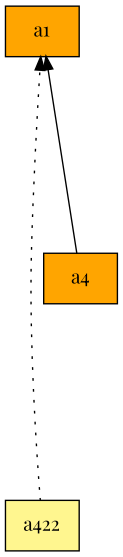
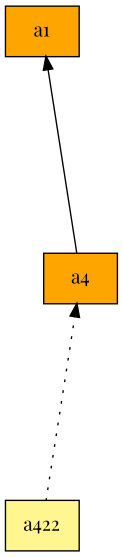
edge "a422" -> "a1": now "a422" -> "a4"
